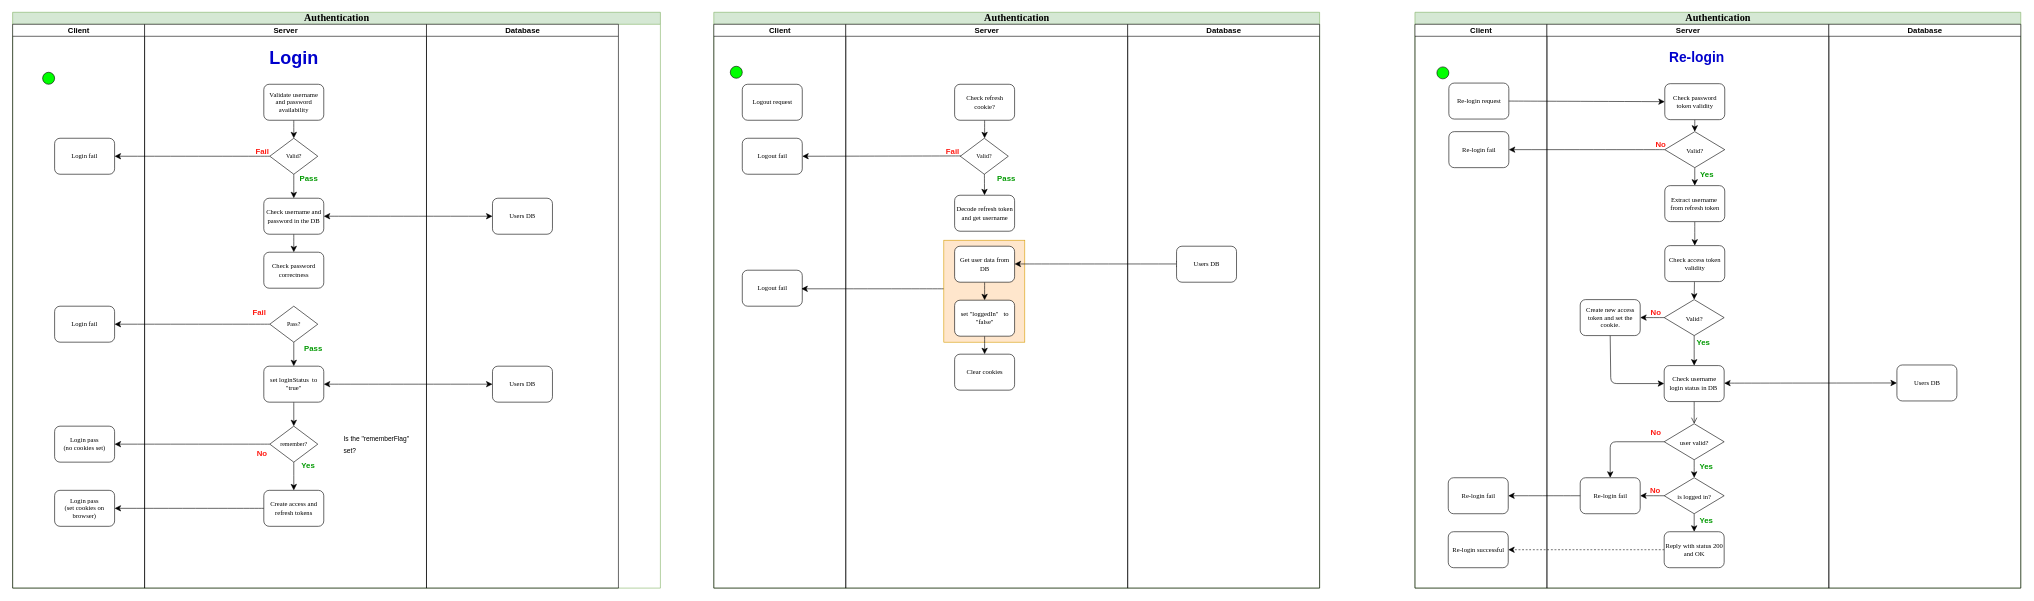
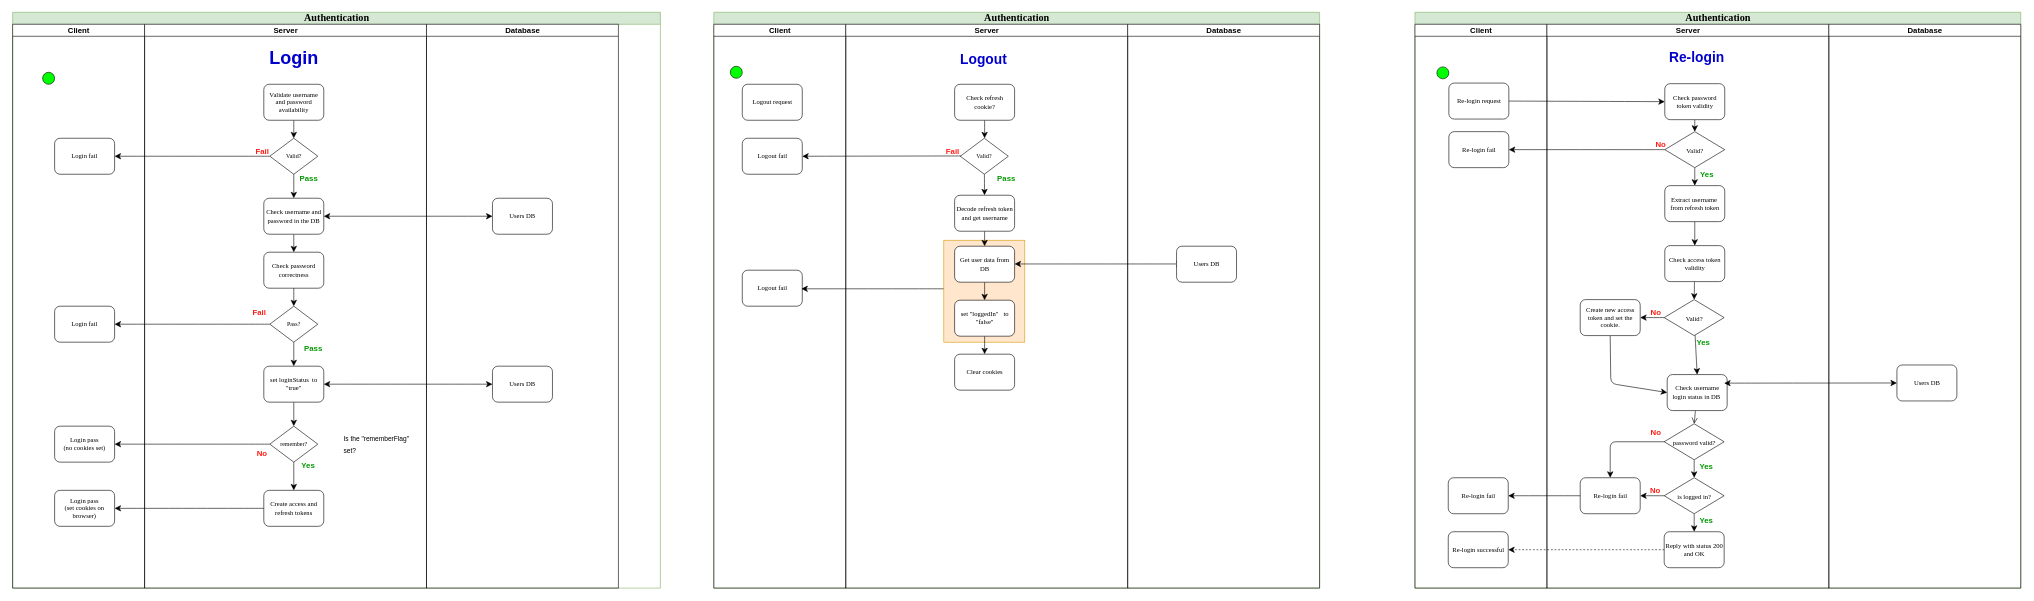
node "Logout": added
edge "Decode refresh token and get username" -> "Get user data from DB": added
edge "Check password correctness" -> "Pass?": added
node "Check username login status in DB": moved (1694, 384) -> (1697, 393)
node "user valid?": label "user valid?" -> "password valid?"
